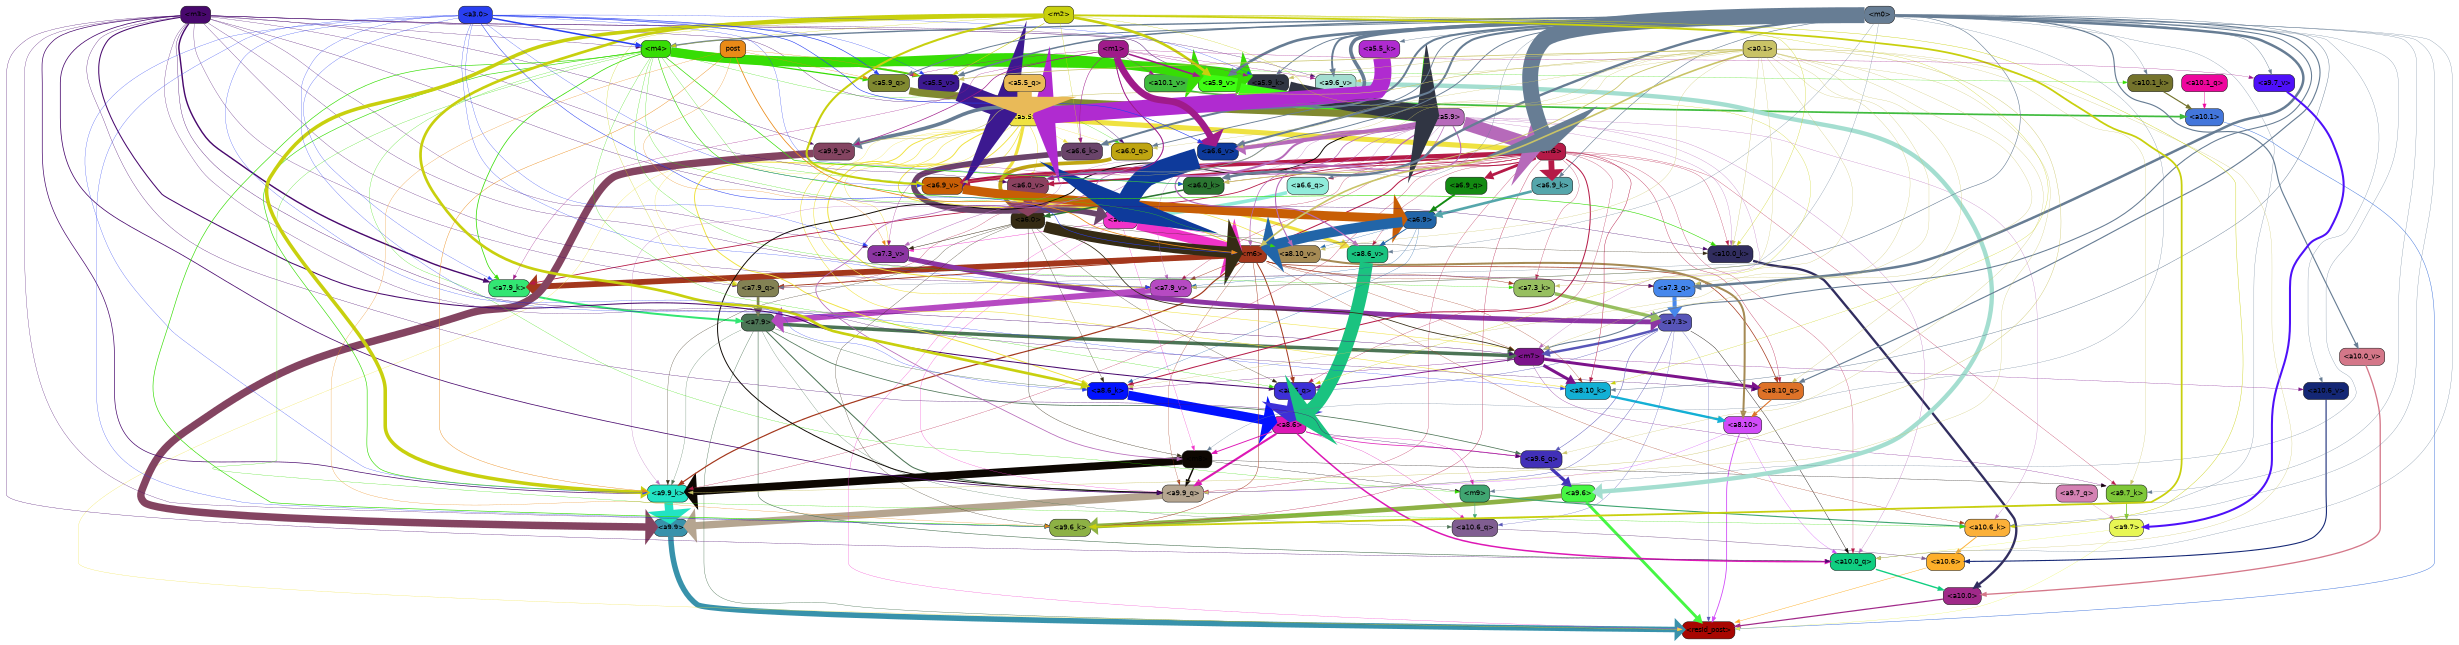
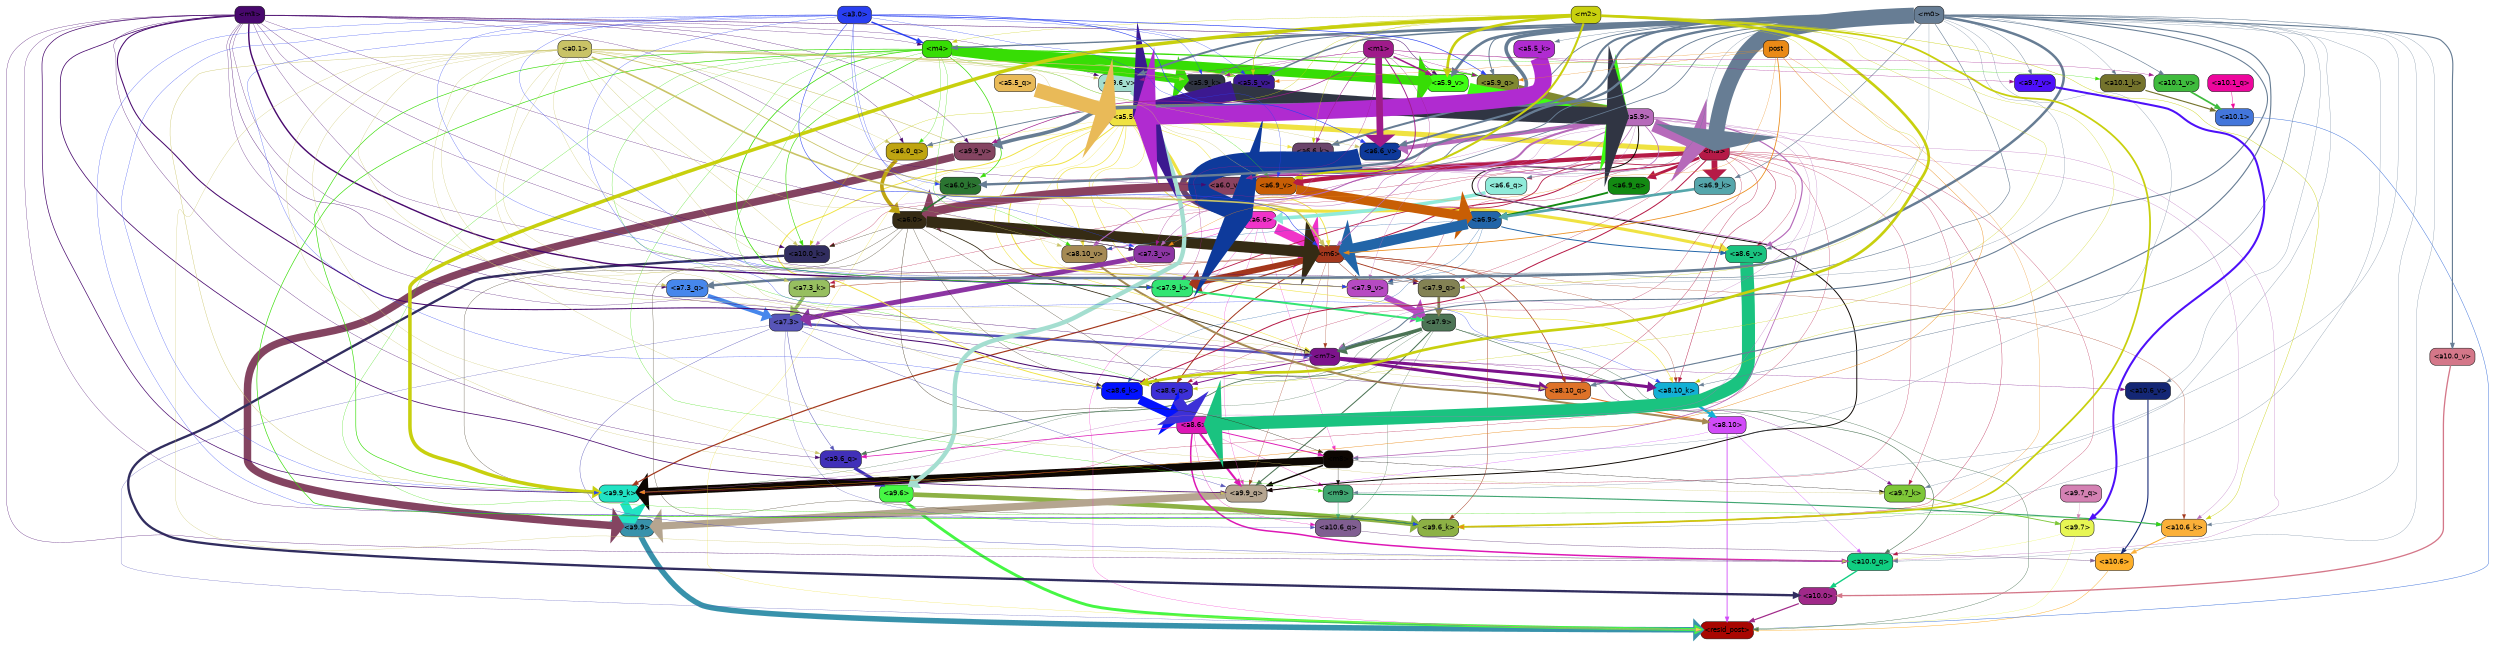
edge "<m0>" -> "<a10.1_v>": added
edge "<m0>" -> "<a6.9_v>": added
edge "<a7.3>" -> "<a10.0_q>": color #0d0702 -> #5755b8
